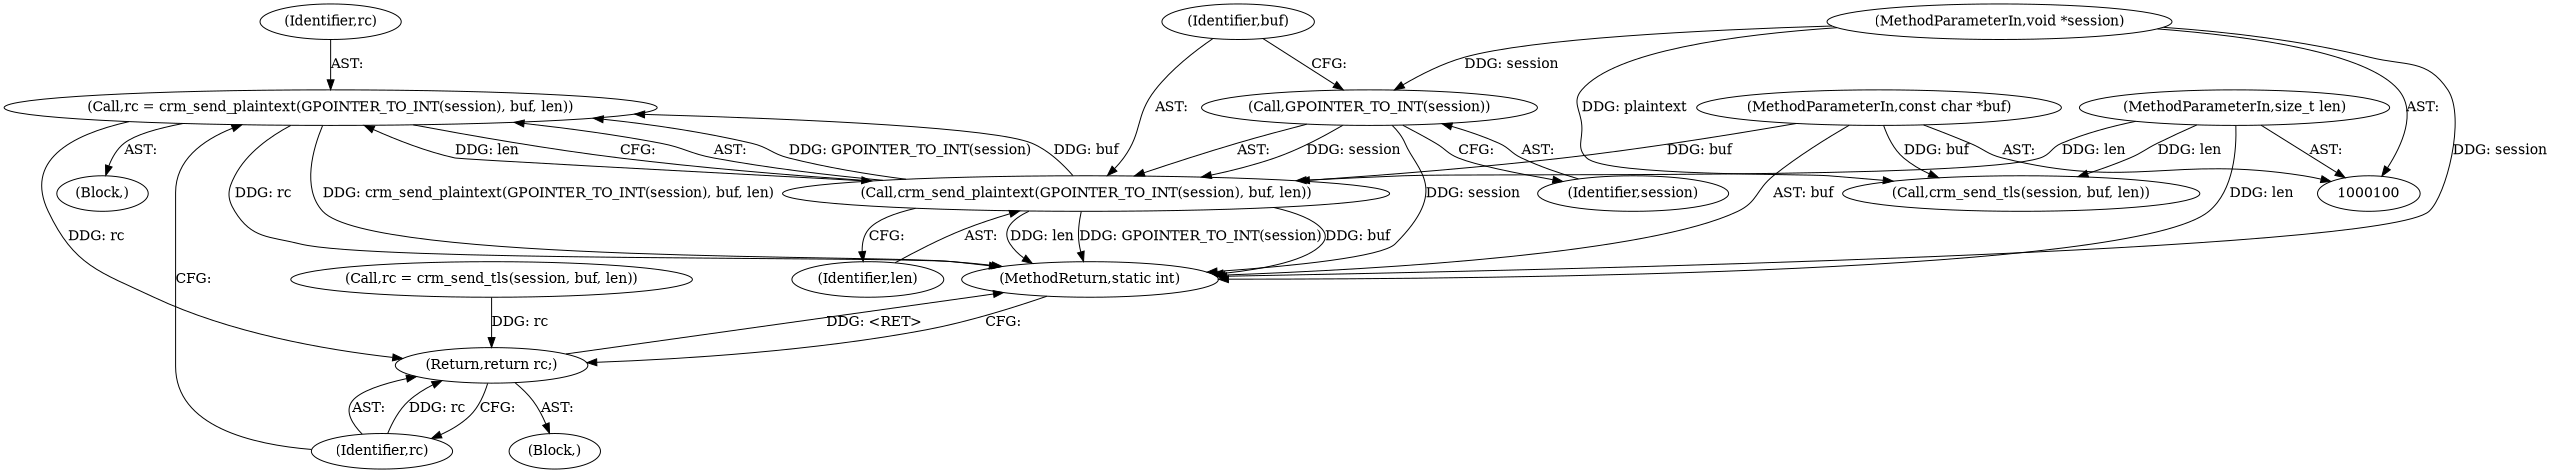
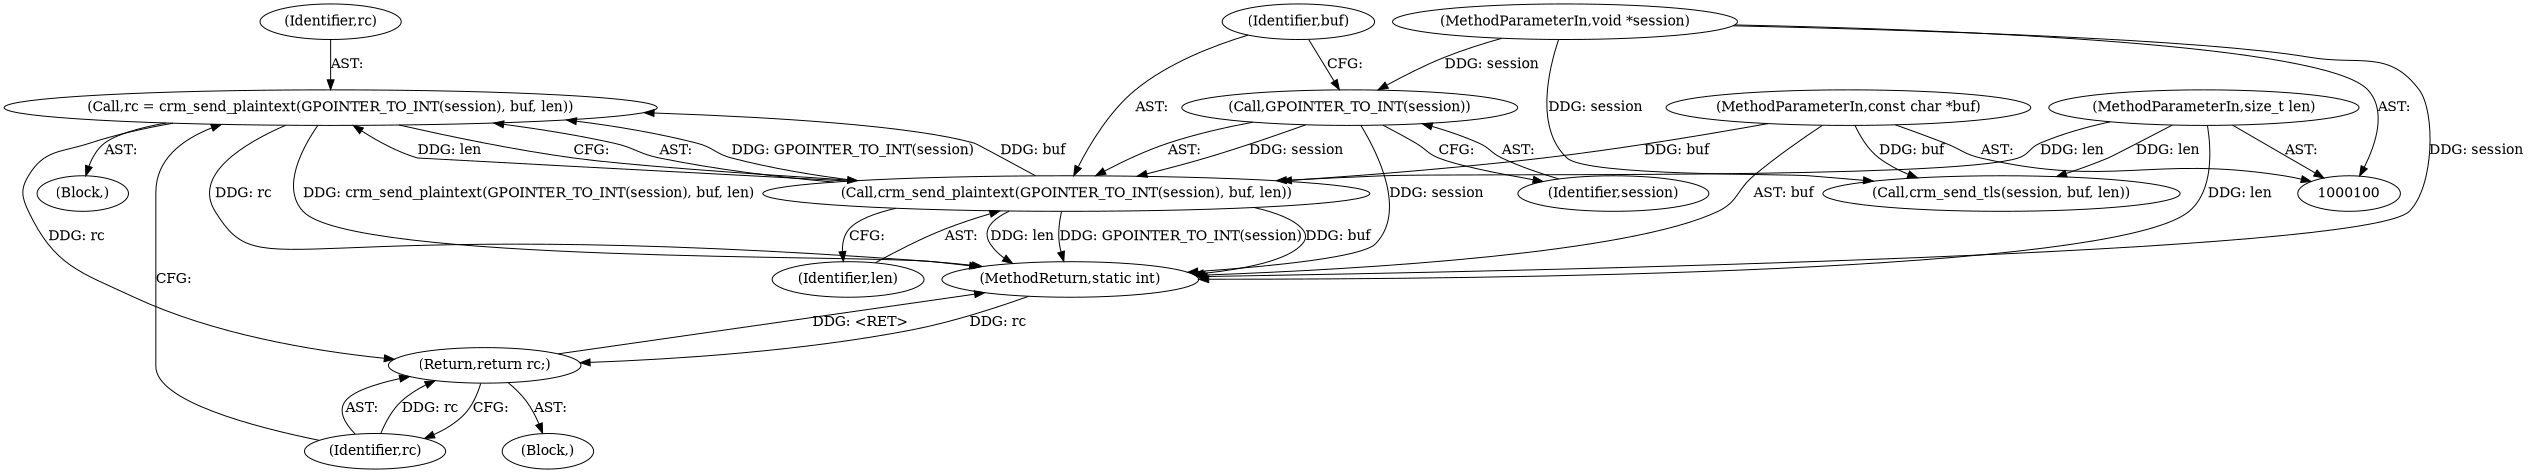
edge "(MethodParameterIn,void *session)" -> "(Call,crm_send_tls(session, buf, len))": label "DDG: plaintext" -> "DDG: session"
node "(Call,rc = crm_send_tls(session, buf, len))": removed
edge "(MethodReturn,static int)" -> "(Return,return rc;)": label "CFG: " -> "DDG: rc"
